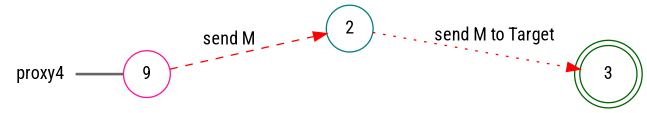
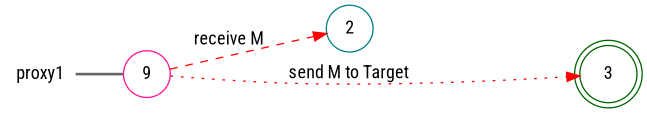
edge "9" -> "2": label "send M" -> "receive M"
edge "2" -> "3": now "9" -> "3"
node "proxy4": label "proxy4" -> "proxy1"
